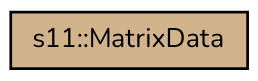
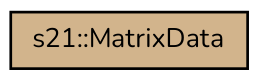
node "s11::MatrixData": label "s11::MatrixData" -> "s21::MatrixData"
